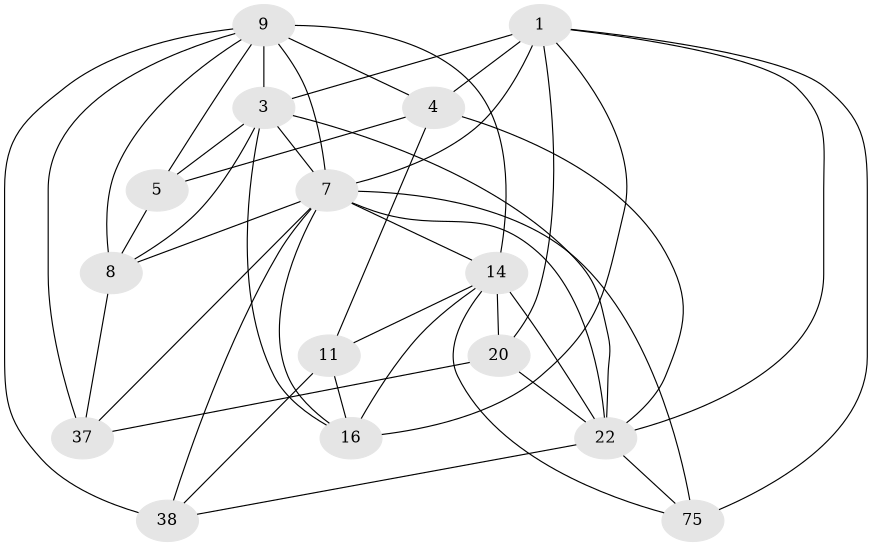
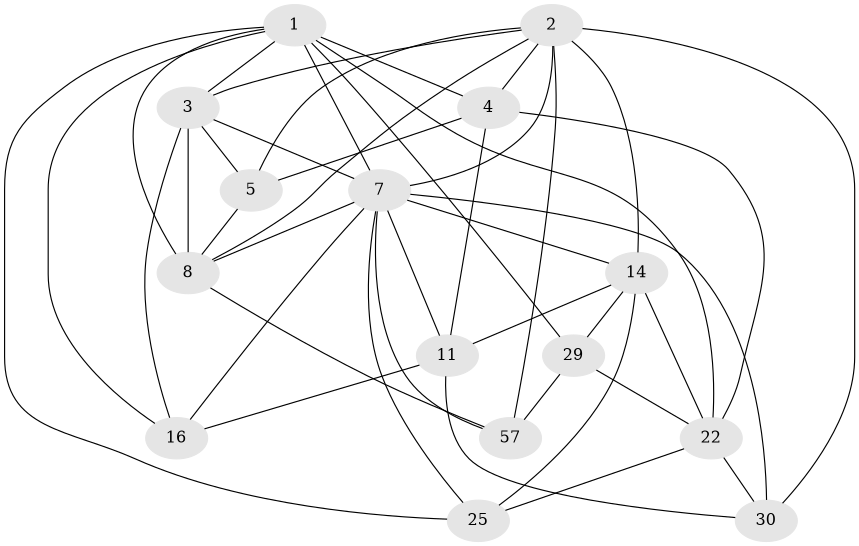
node "9": label "9" -> "2"
edge "1" -- "8": added
edge "3" -- "22": removed
edge "7" -- "22": now "7" -- "11"
edge "14" -- "16": removed
node "20": label "20" -> "29"
node "37": label "37" -> "57"
node "38": label "38" -> "30"
node "75": label "75" -> "25"
